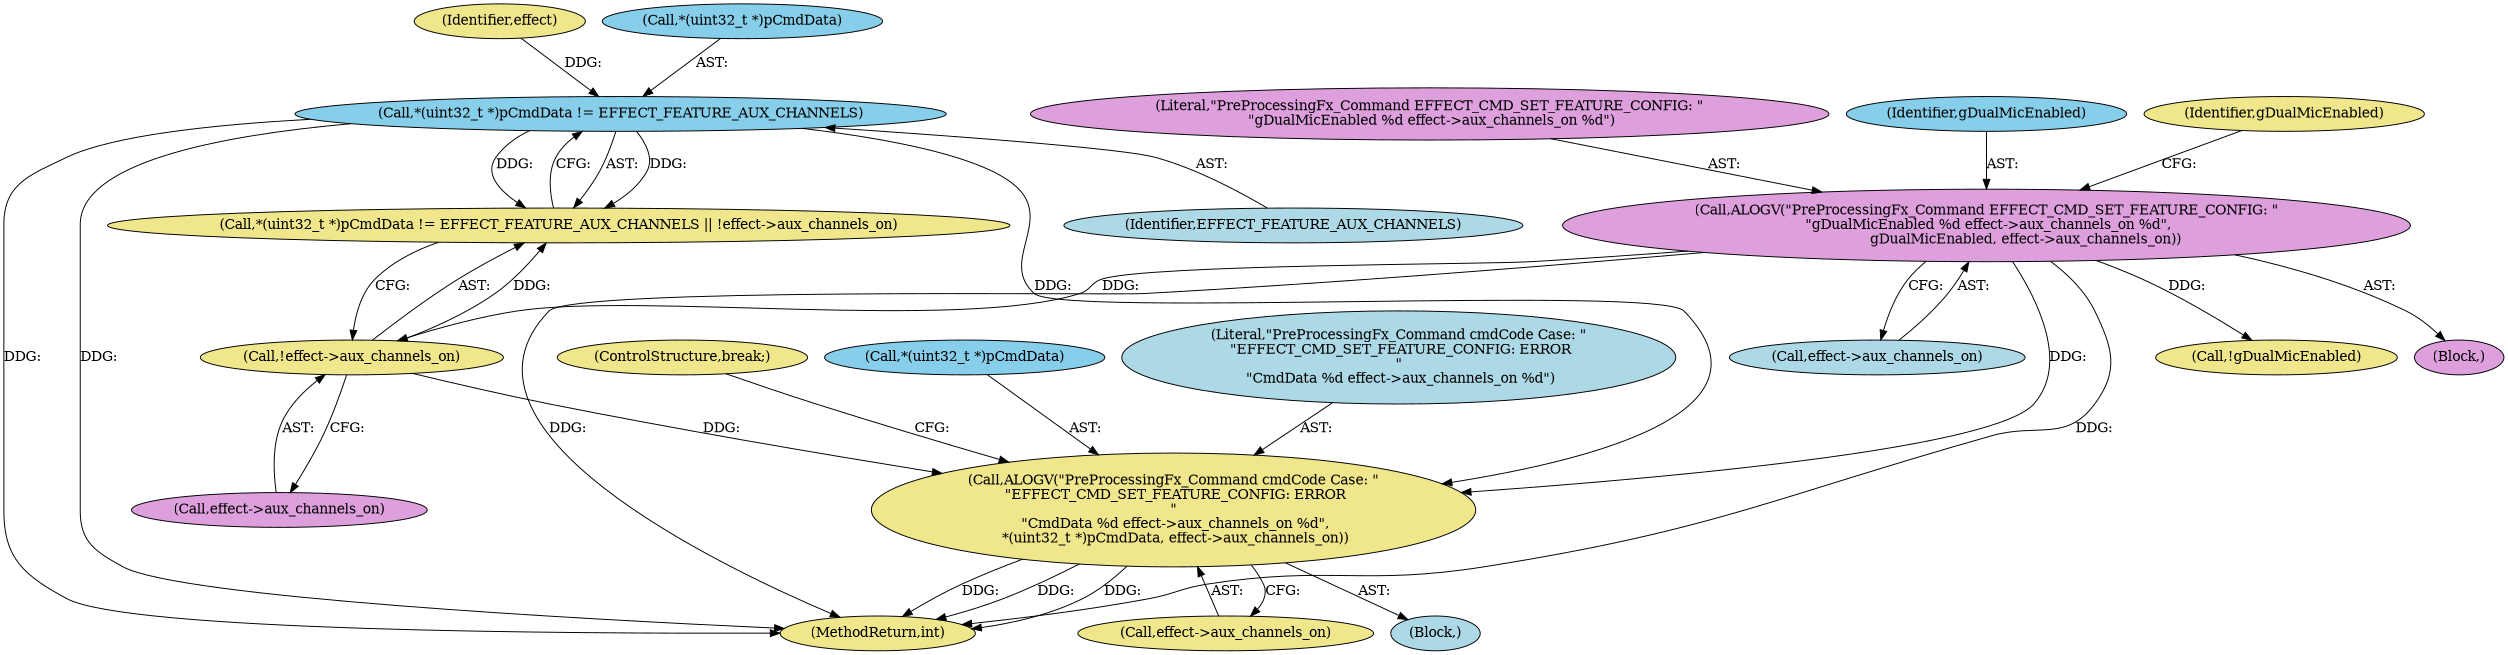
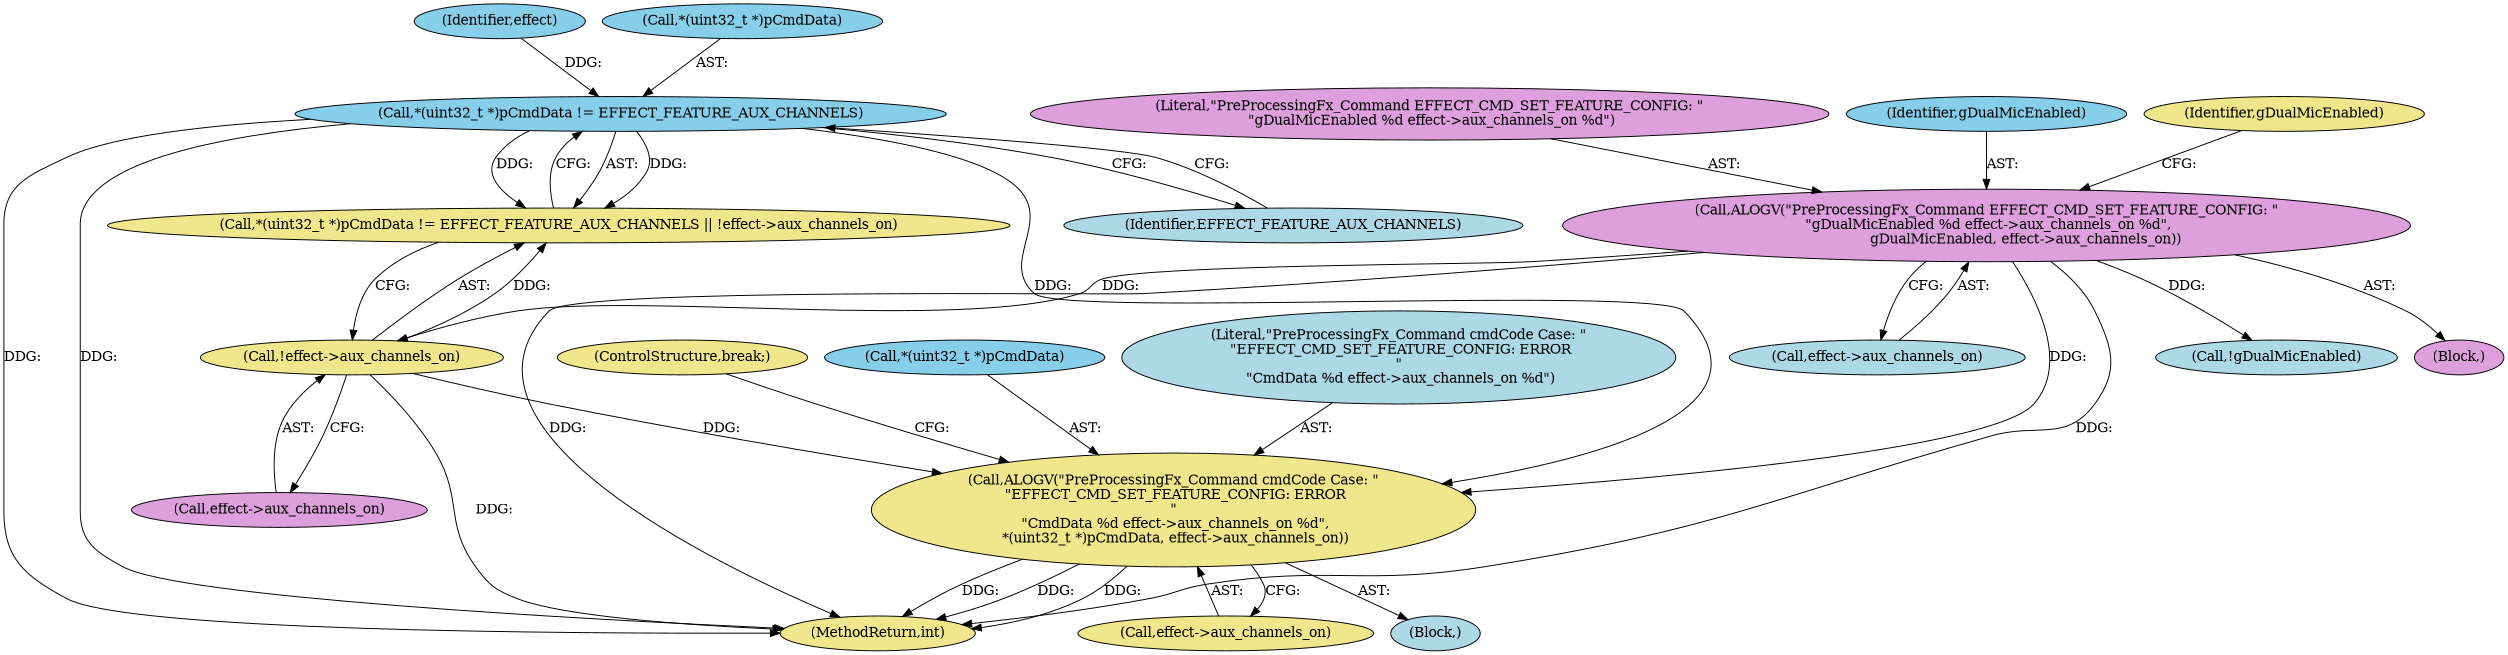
node "(Identifier,effect)": fillcolor khaki -> skyblue
edge "(Call,*(uint32_t *)pCmdData != EFFECT_FEATURE_AUX_CHANNELS)" -> "(Identifier,EFFECT_FEATURE_AUX_CHANNELS)": added, label "CFG:"
edge "(Identifier,EFFECT_FEATURE_AUX_CHANNELS)" -> "(Call,*(uint32_t *)pCmdData != EFFECT_FEATURE_AUX_CHANNELS)": label "AST: " -> "CFG: "
node "(Call,!gDualMicEnabled)": fillcolor khaki -> lightblue
edge "(Call,!effect->aux_channels_on)" -> "(MethodReturn,int)": added, label "DDG:"
